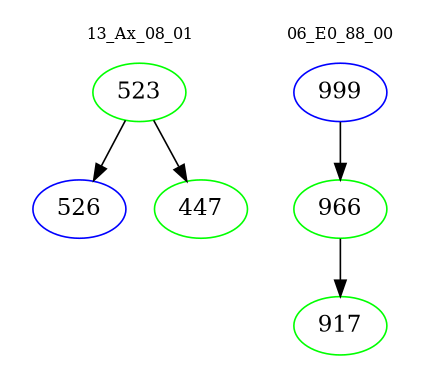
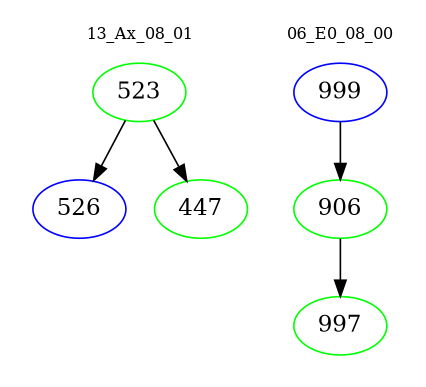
cluster "06_E0_88_00": label "06_E0_88_00" -> "06_E0_08_00"
node "966": label "966" -> "906"
node "917": label "917" -> "997"
